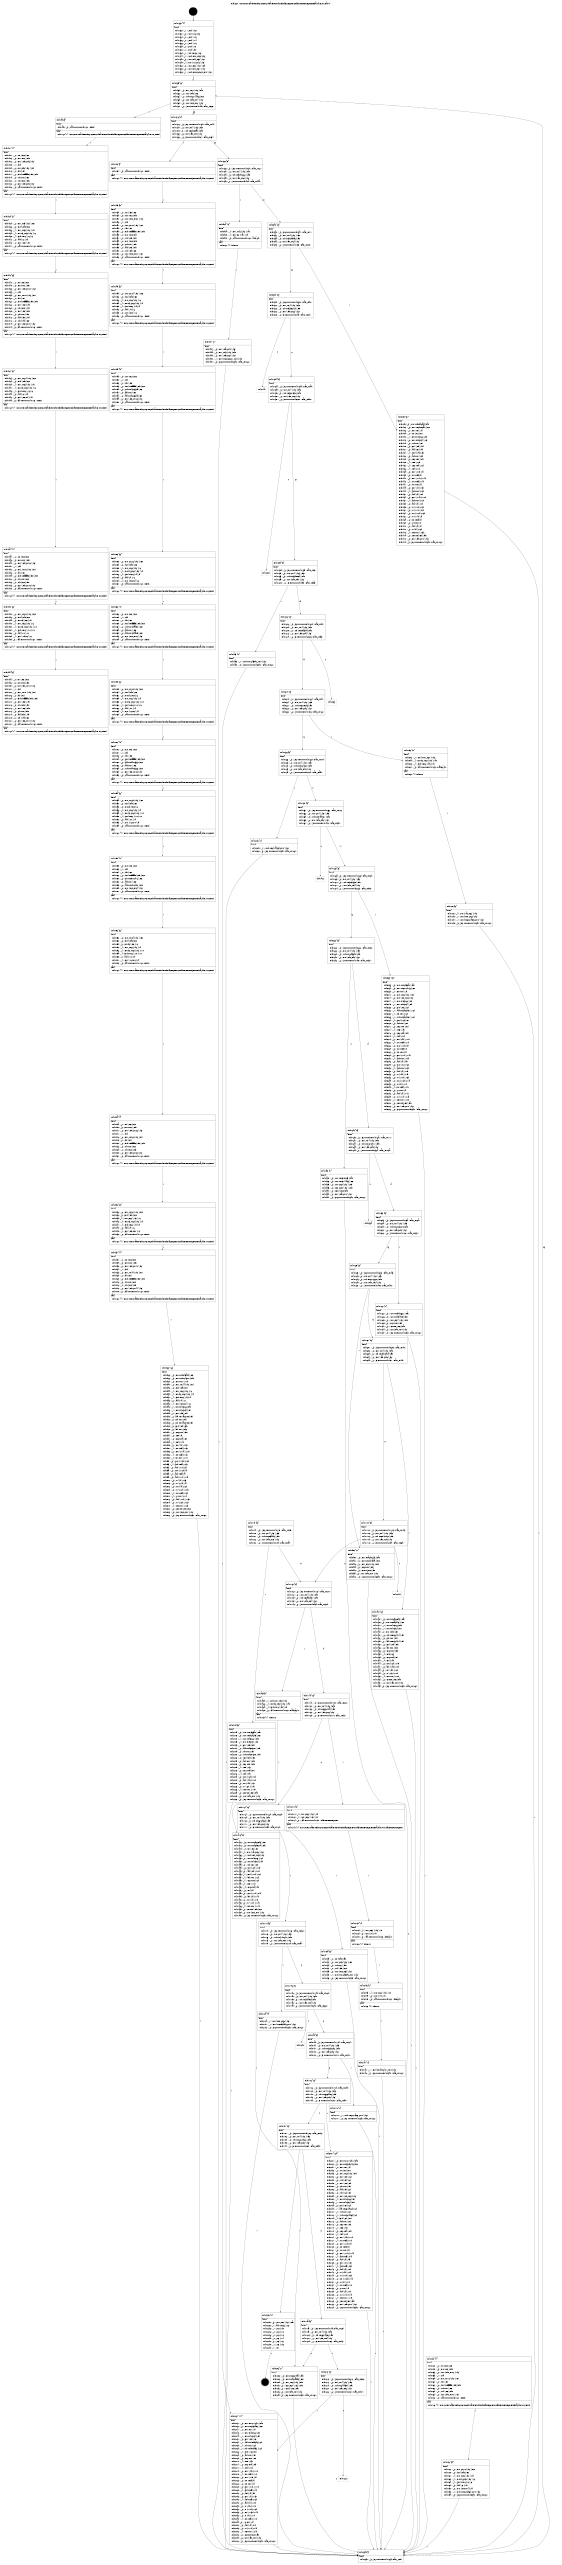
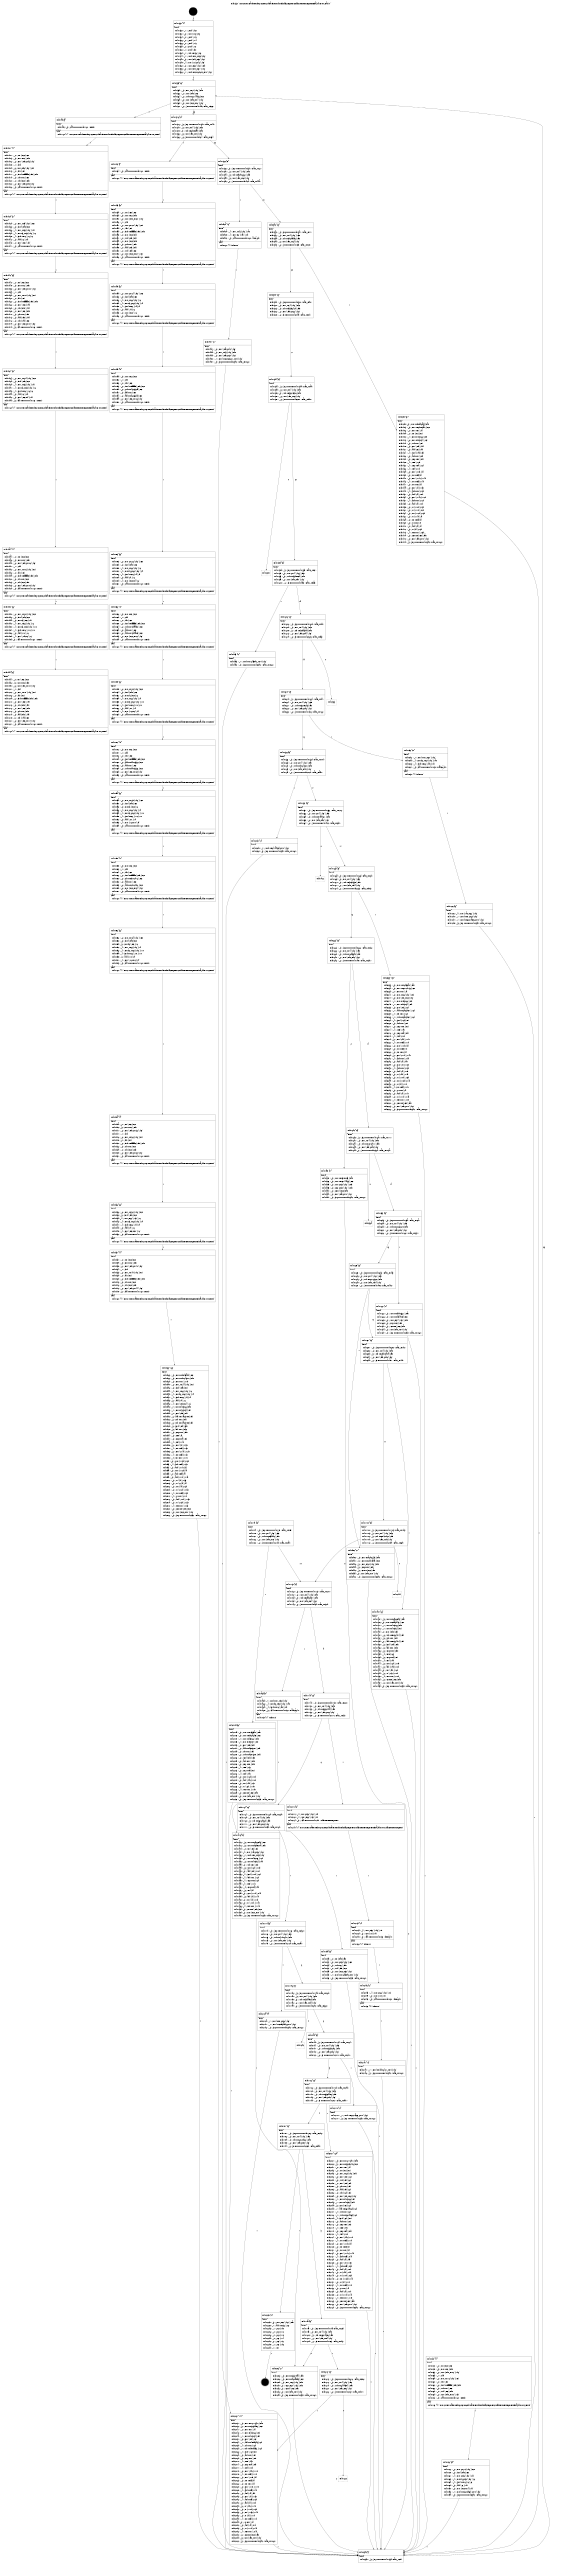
node "0x4021ad": removed
